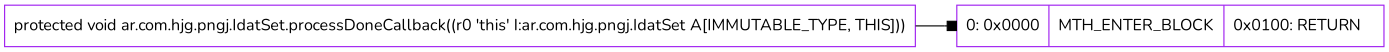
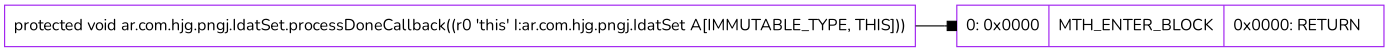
node "0: 0x0000": text "0x0100: RETURN" -> "0x0000: RETURN"
